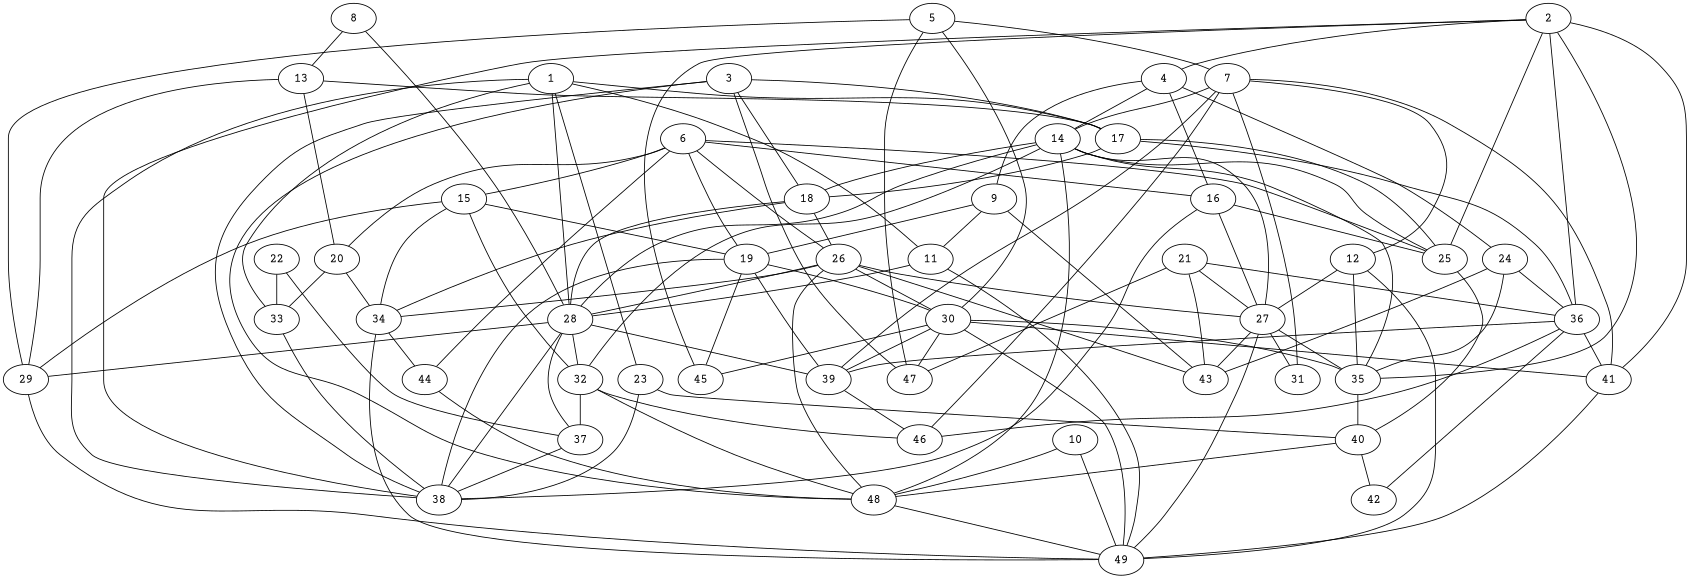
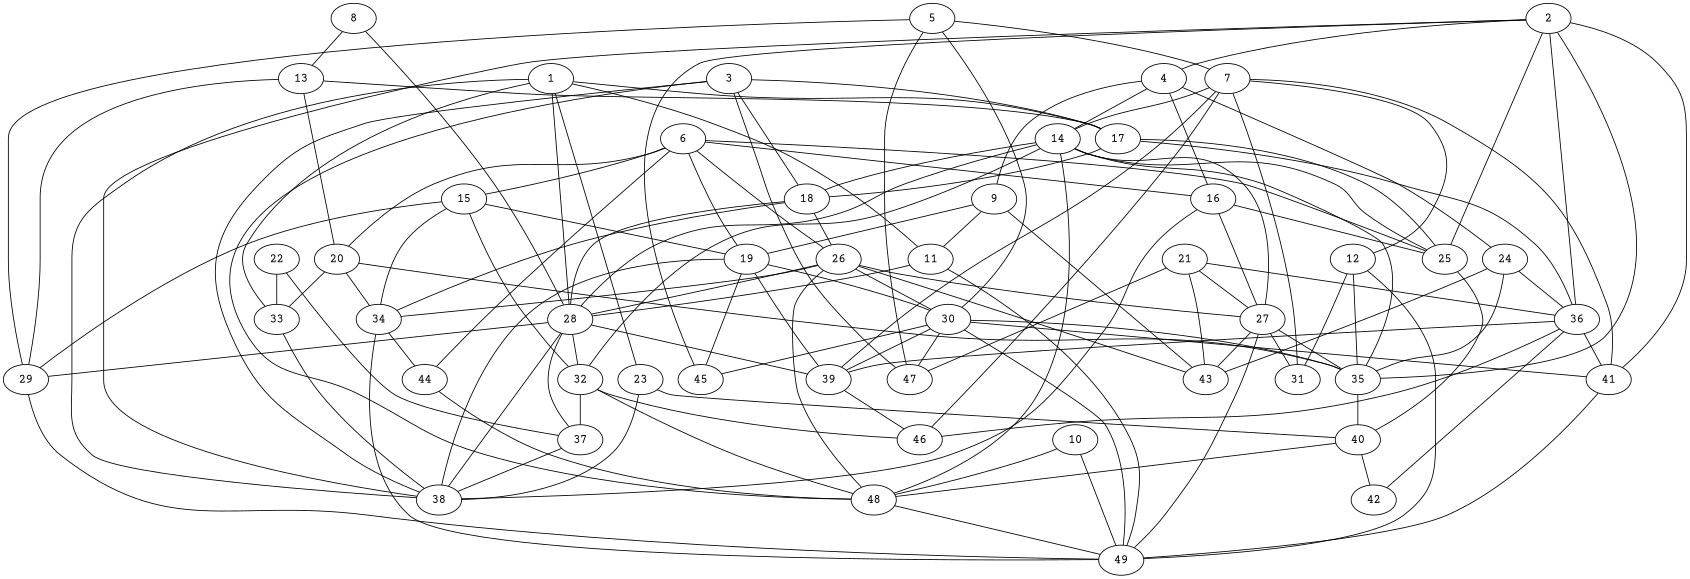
edge "12" -- "27": now "12" -- "31"
edge "20" -- "35": added
